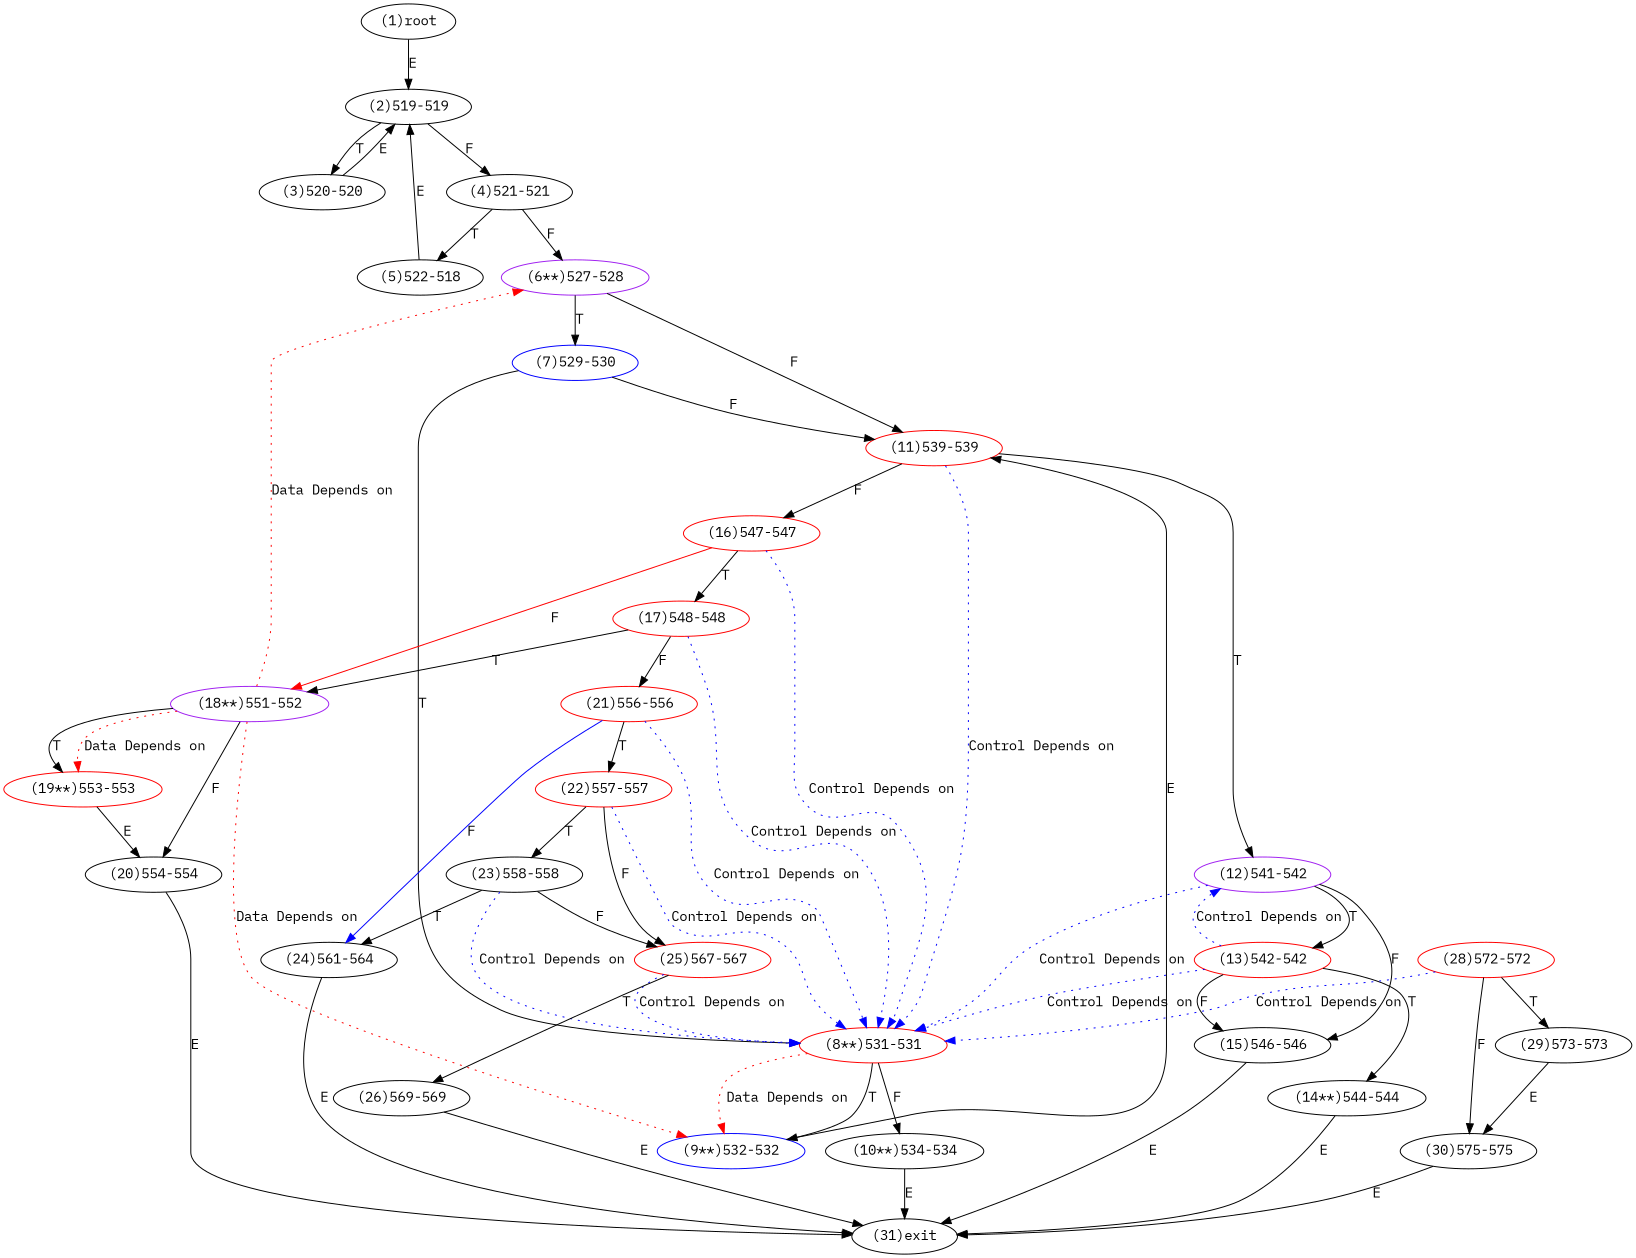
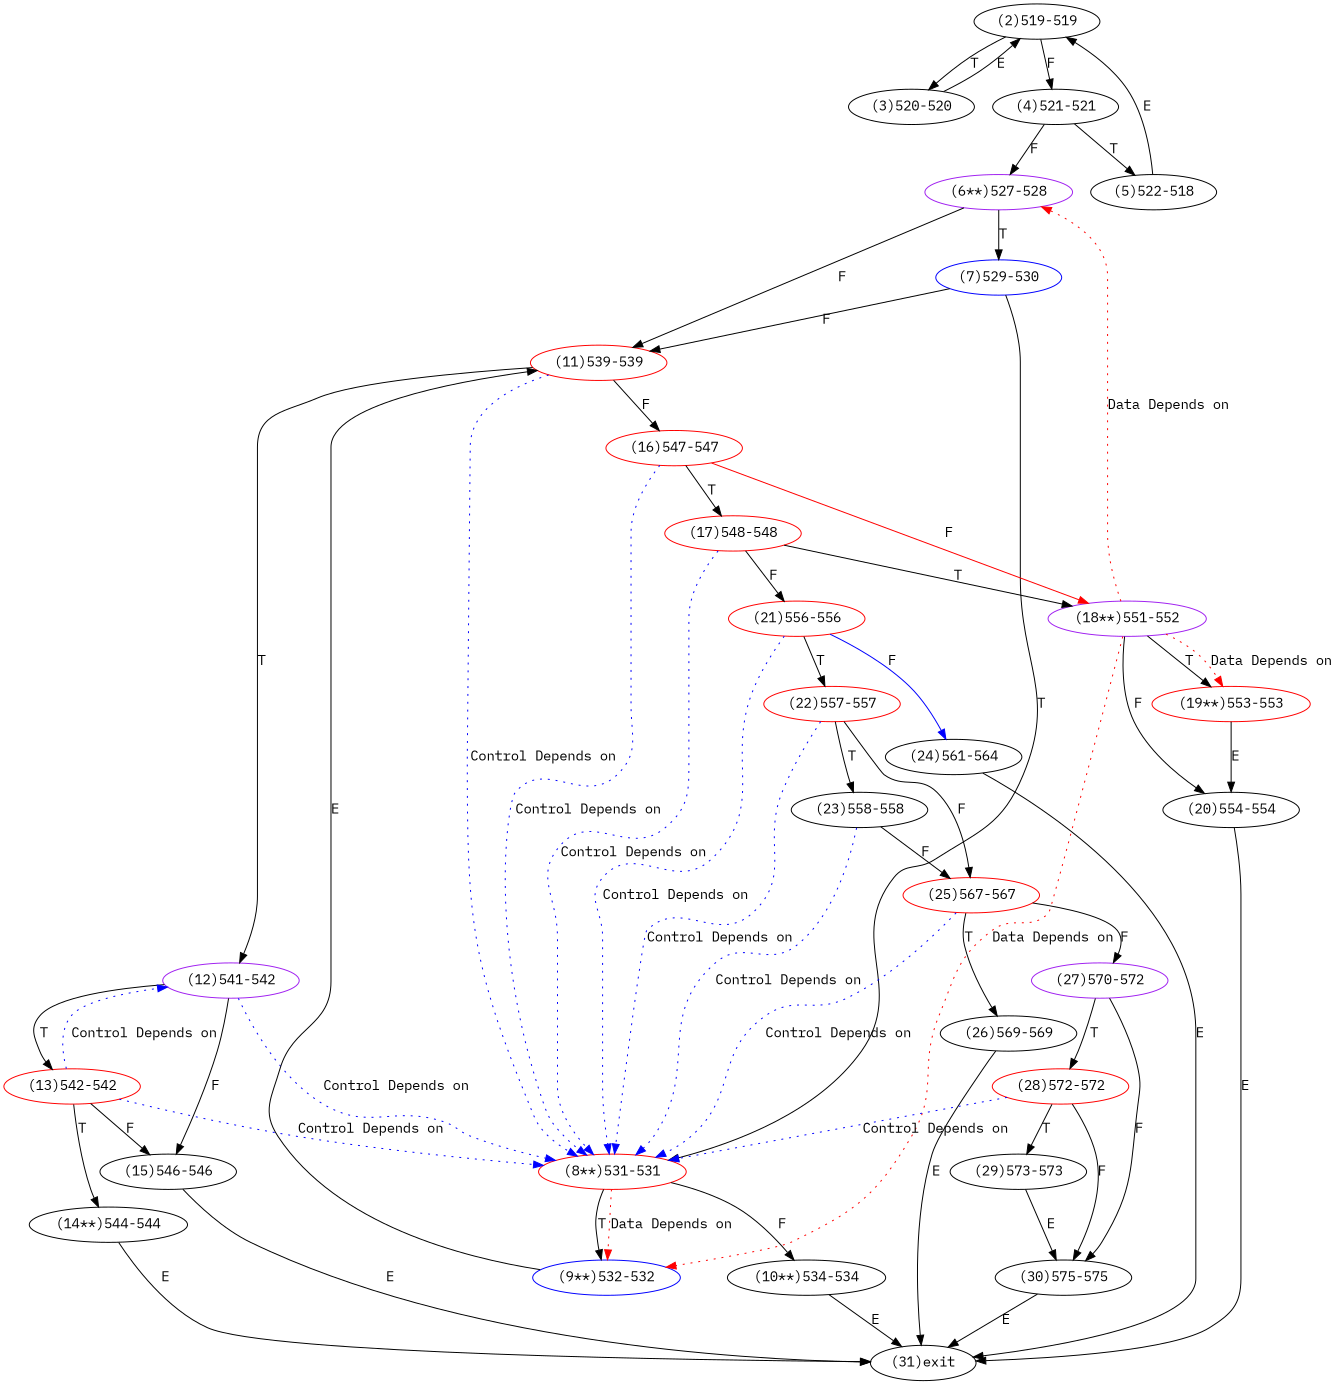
node "(1)root": removed
edge "(23)558-558" -> "(24)561-564": removed, label "T"
node "(27)570-572": added
